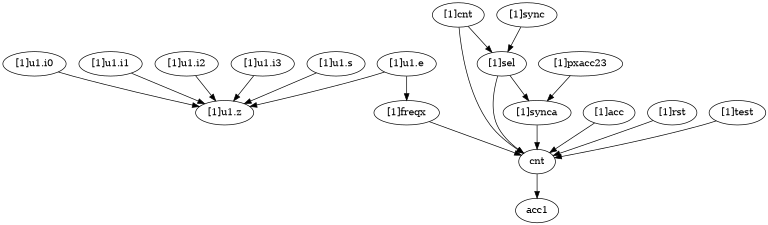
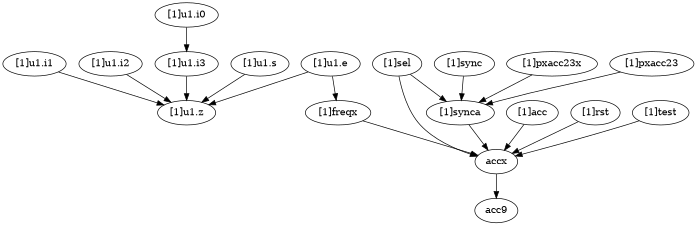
node "[1]cnt": removed
edge "[1]sync" -> "[1]sel": now "[1]sync" -> "[1]synca"
node "[1]pxacc23x": added
edge "[1]u1.i0" -> "[1]u1.z": now "[1]u1.i0" -> "[1]u1.i3"
node "cnt": label "cnt" -> "accx"
node "acc1": label "acc1" -> "acc9"
